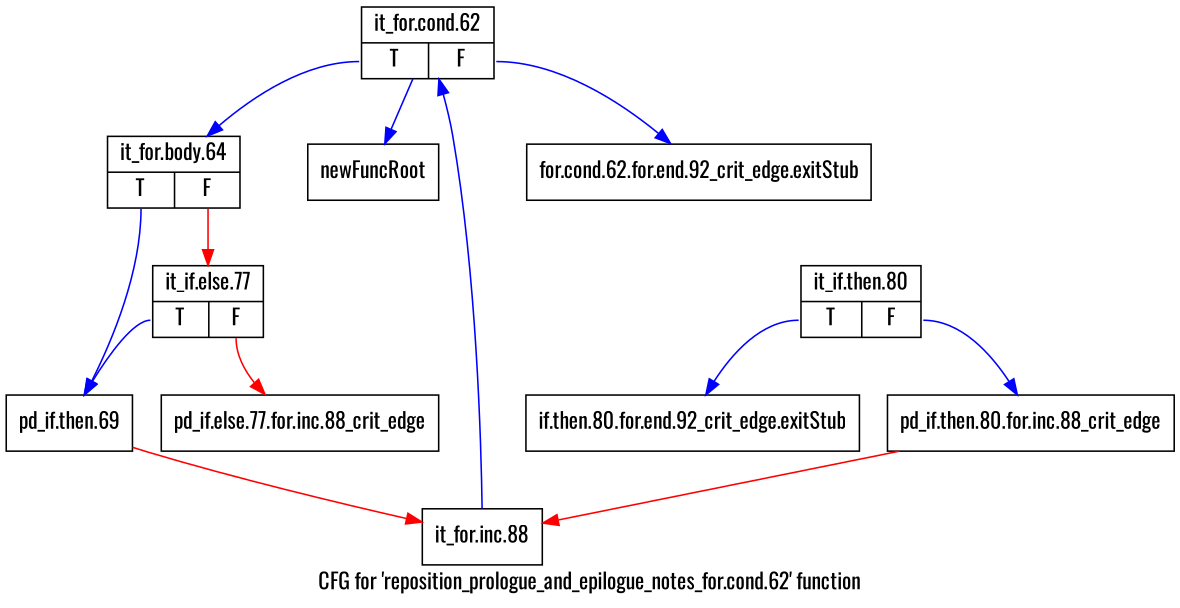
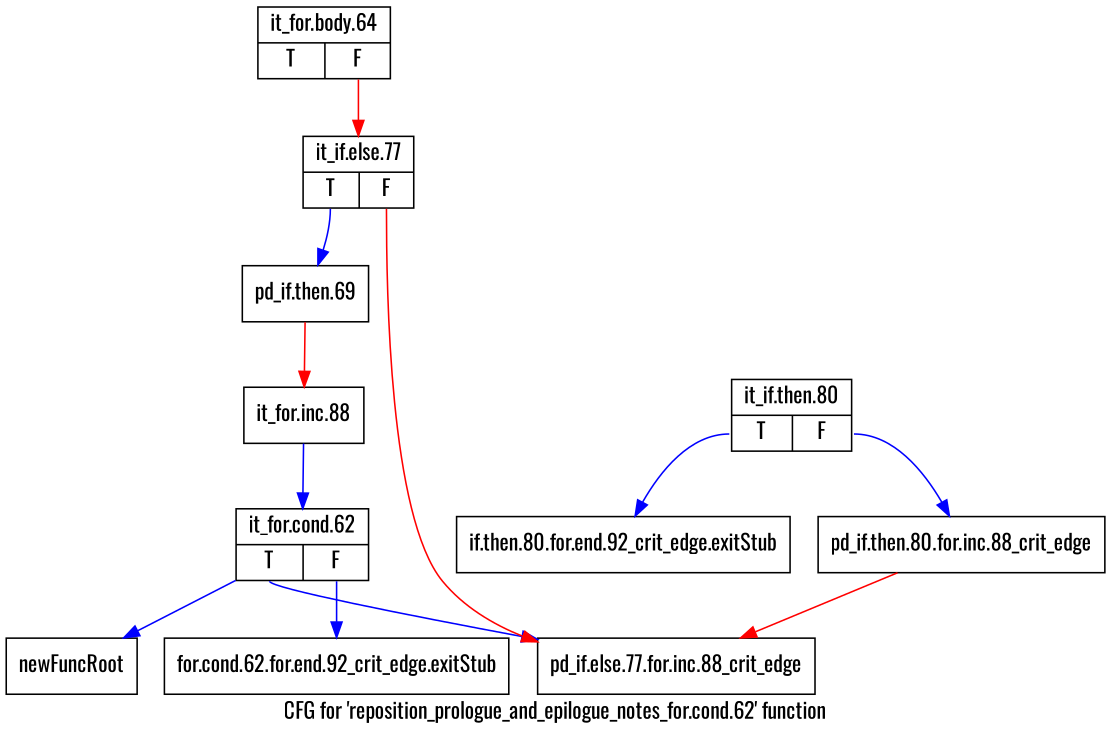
edge "it_for.cond.62" -> "it_for.body.64": now "it_for.cond.62" -> "pd_if.else.77.for.inc.88_crit_edge"
edge "it_for.body.64" -> "pd_if.then.69": removed
edge "pd_if.then.80.for.inc.88_crit_edge" -> "it_for.inc.88": now "pd_if.then.80.for.inc.88_crit_edge" -> "pd_if.else.77.for.inc.88_crit_edge"
